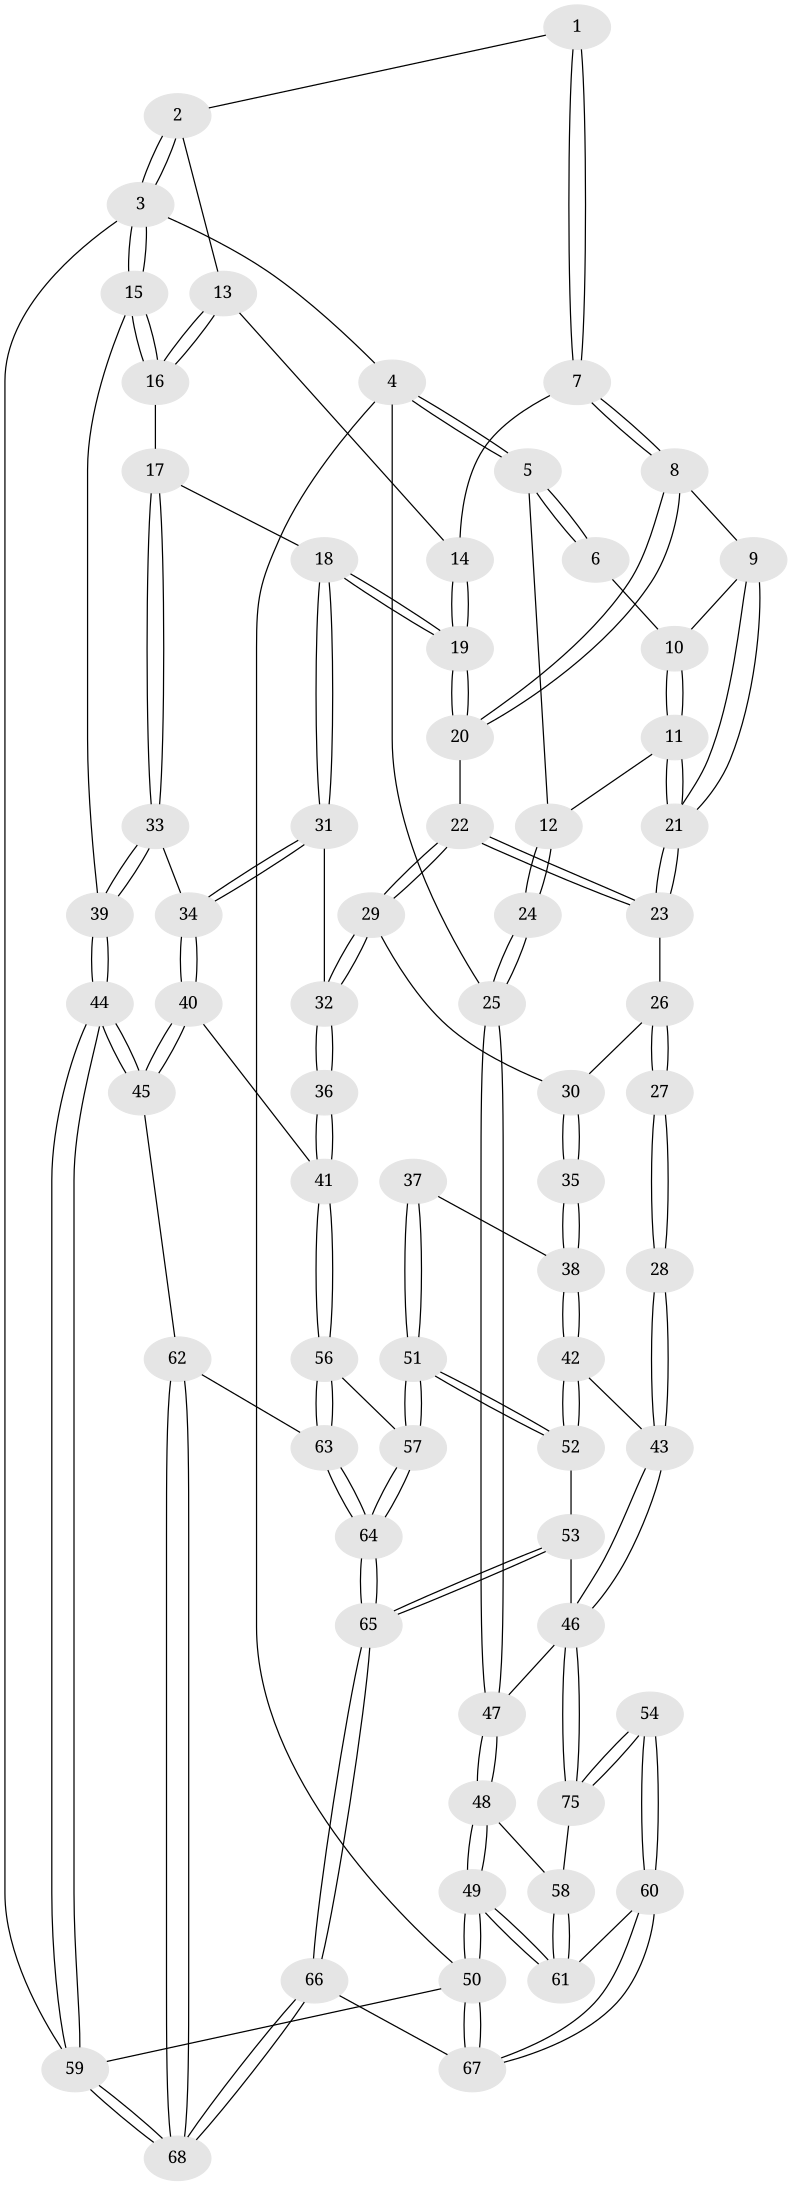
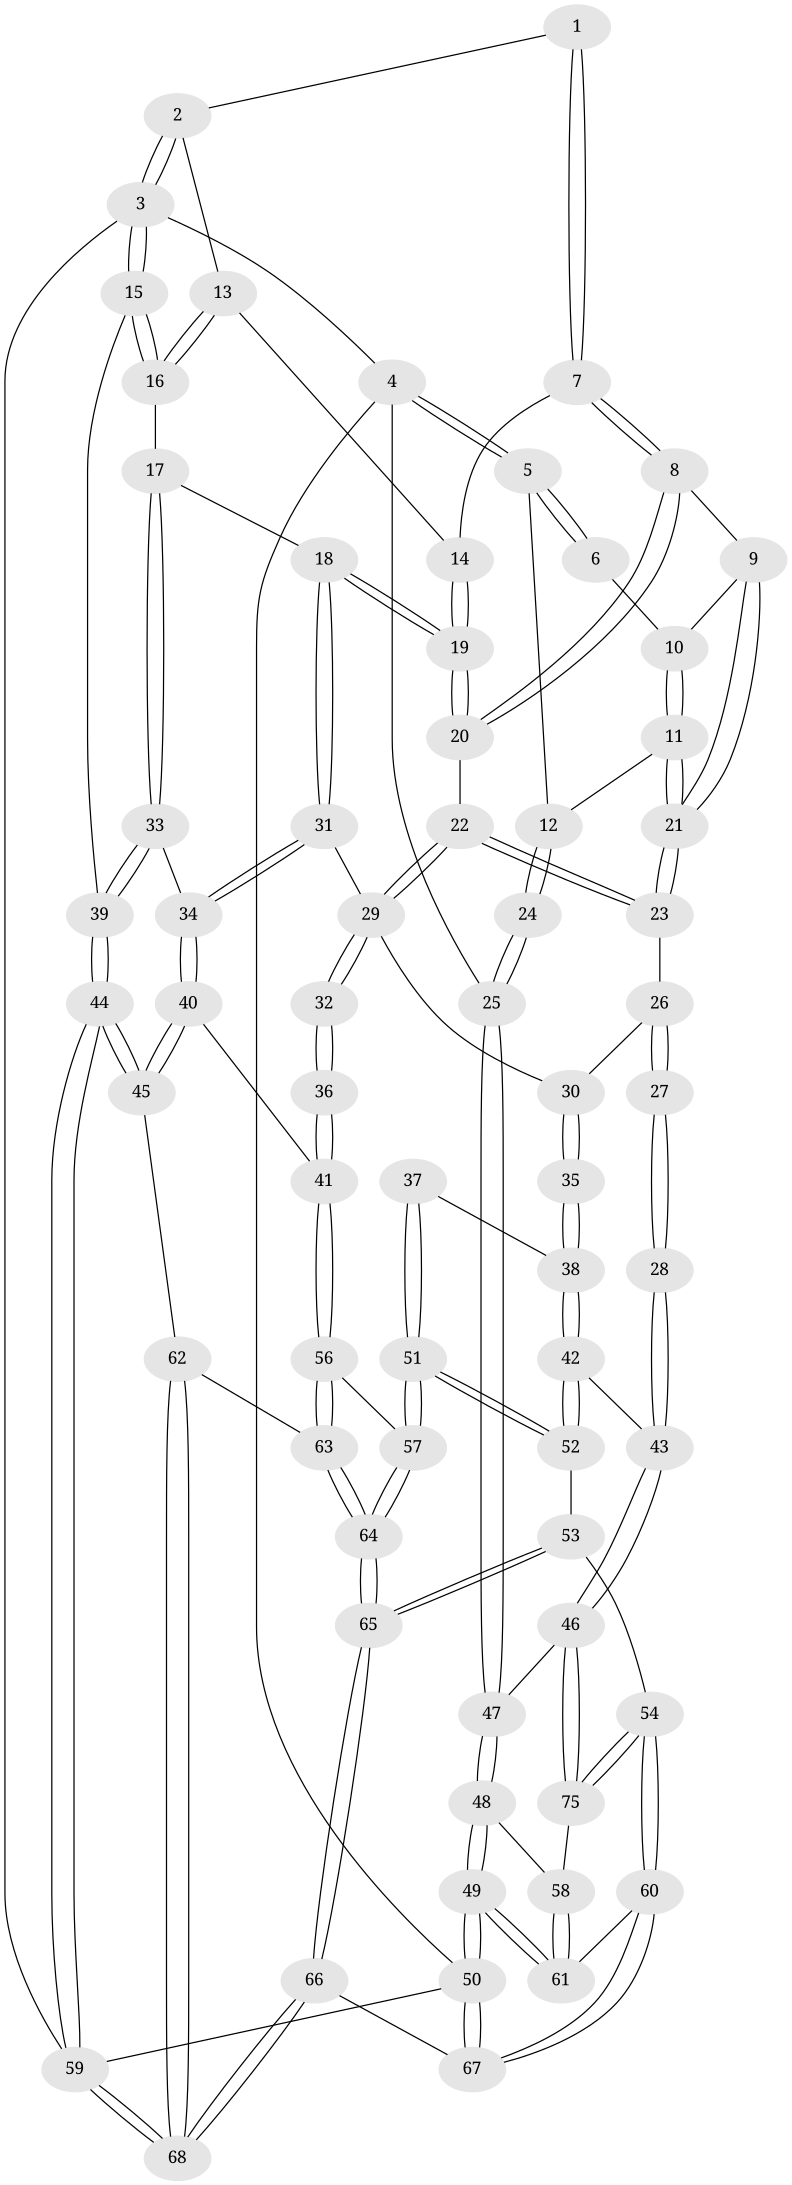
edge "31" -- "32": now "31" -- "29"
edge "53" -- "46": now "53" -- "54"
